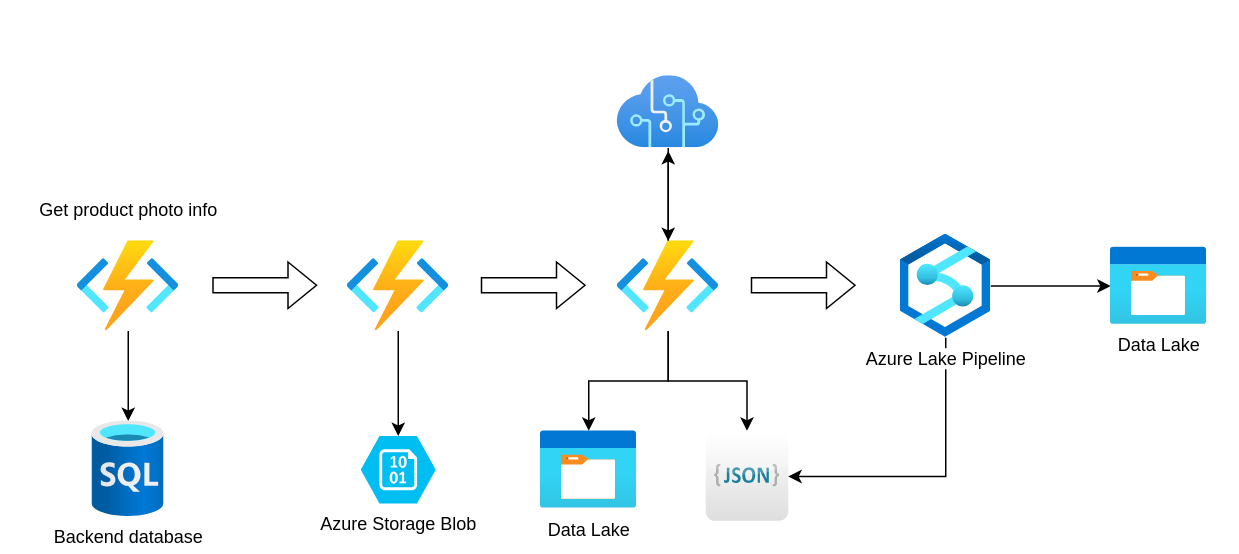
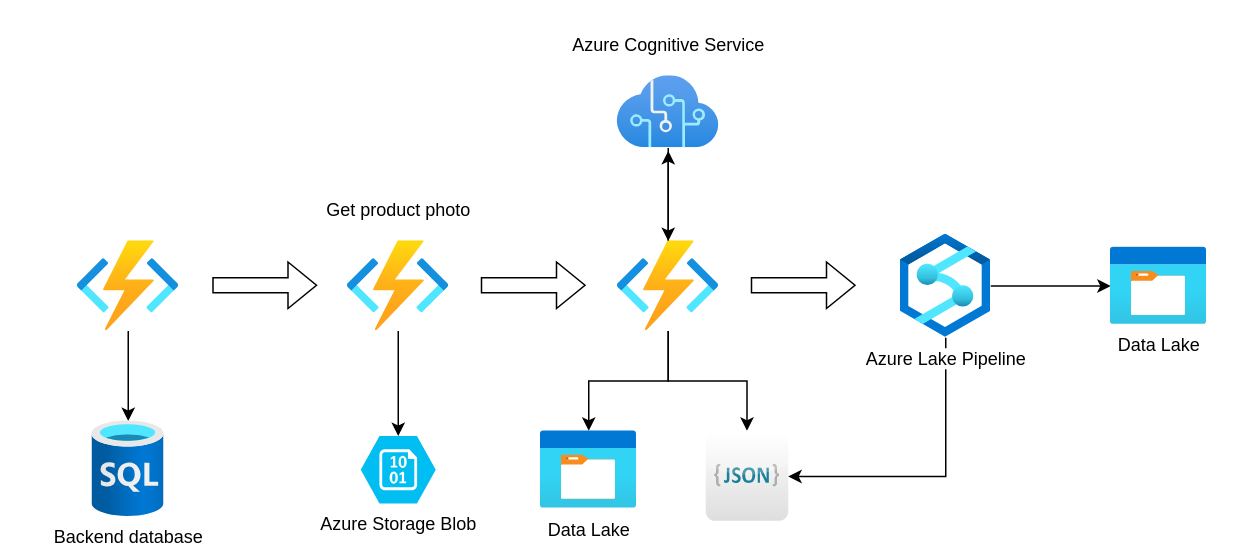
node "Azure Cognitive Service": added
node "Get product photo info": removed
node "Get product photo": added
